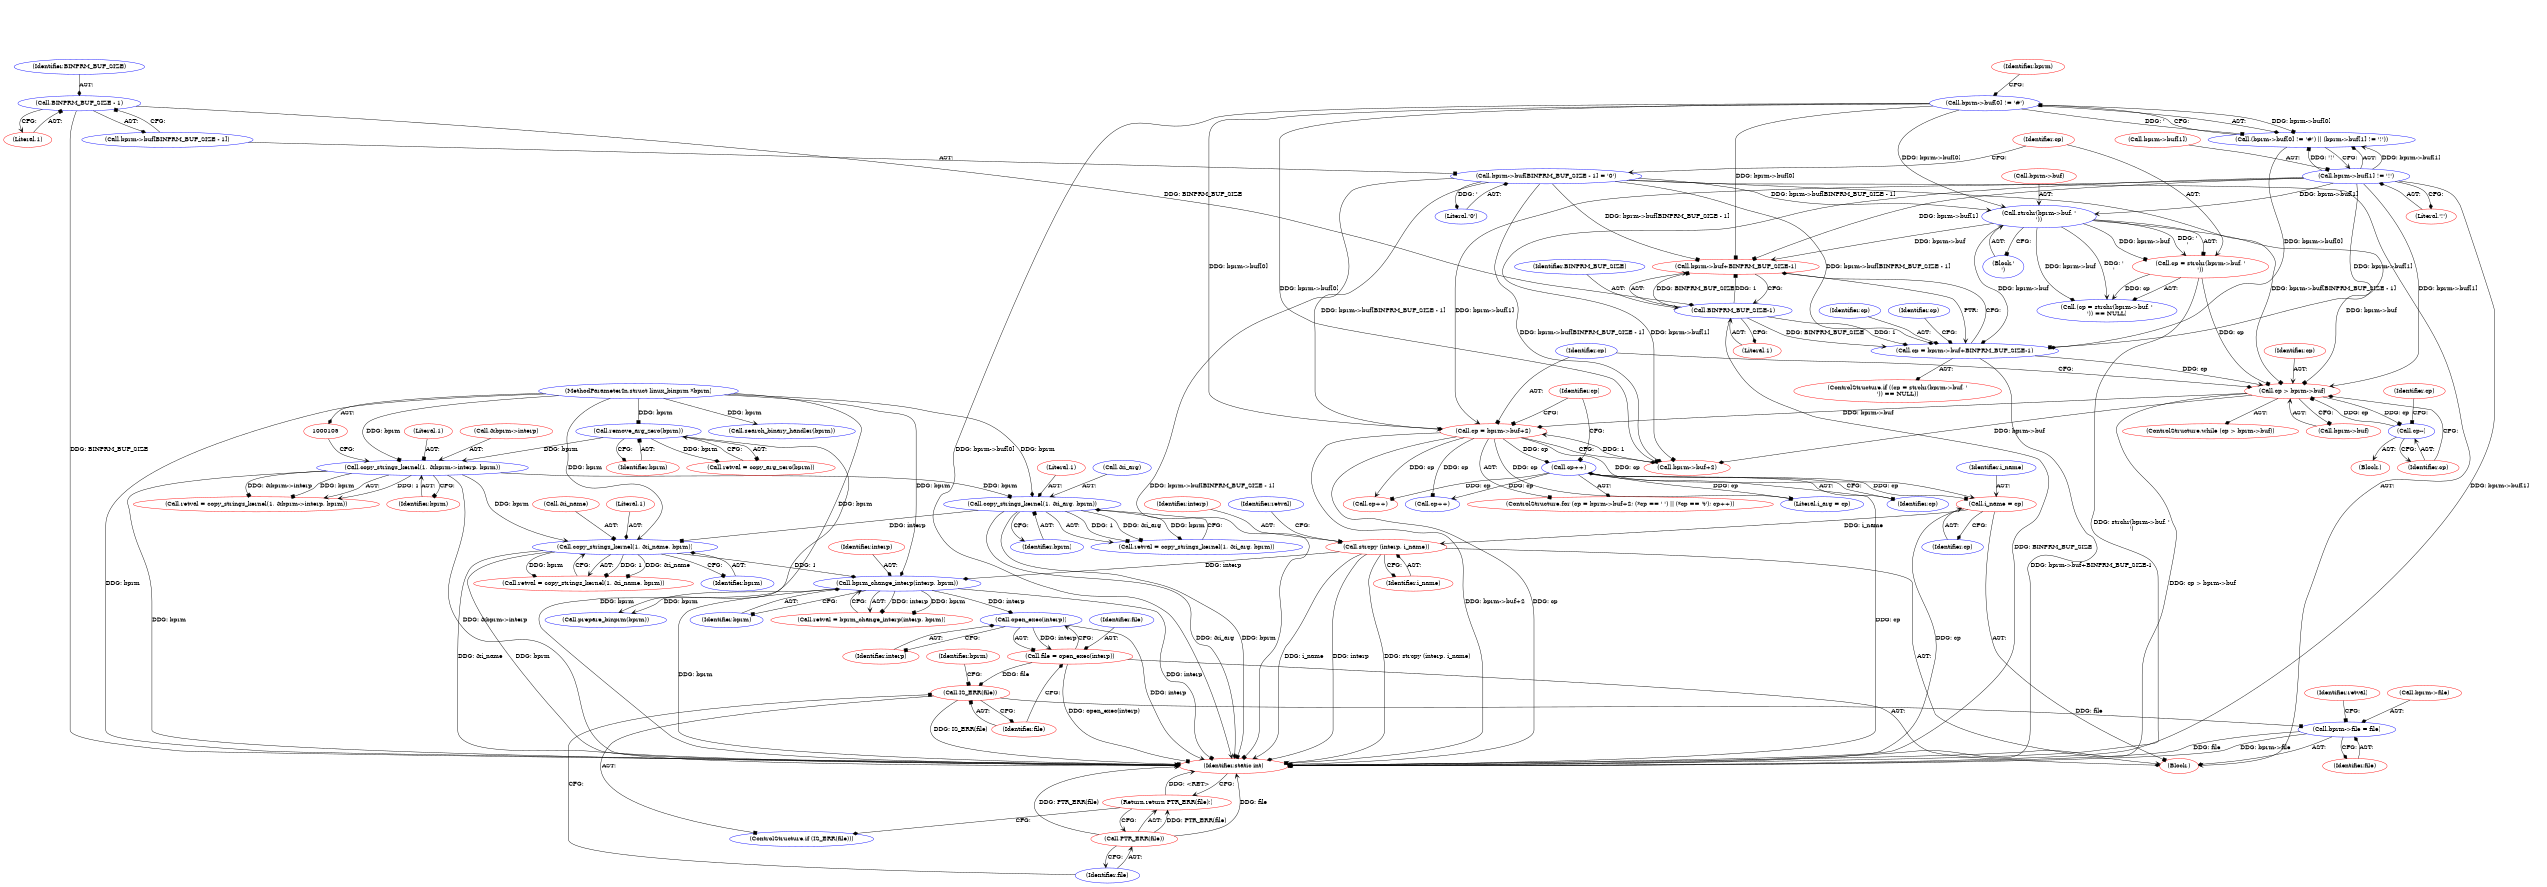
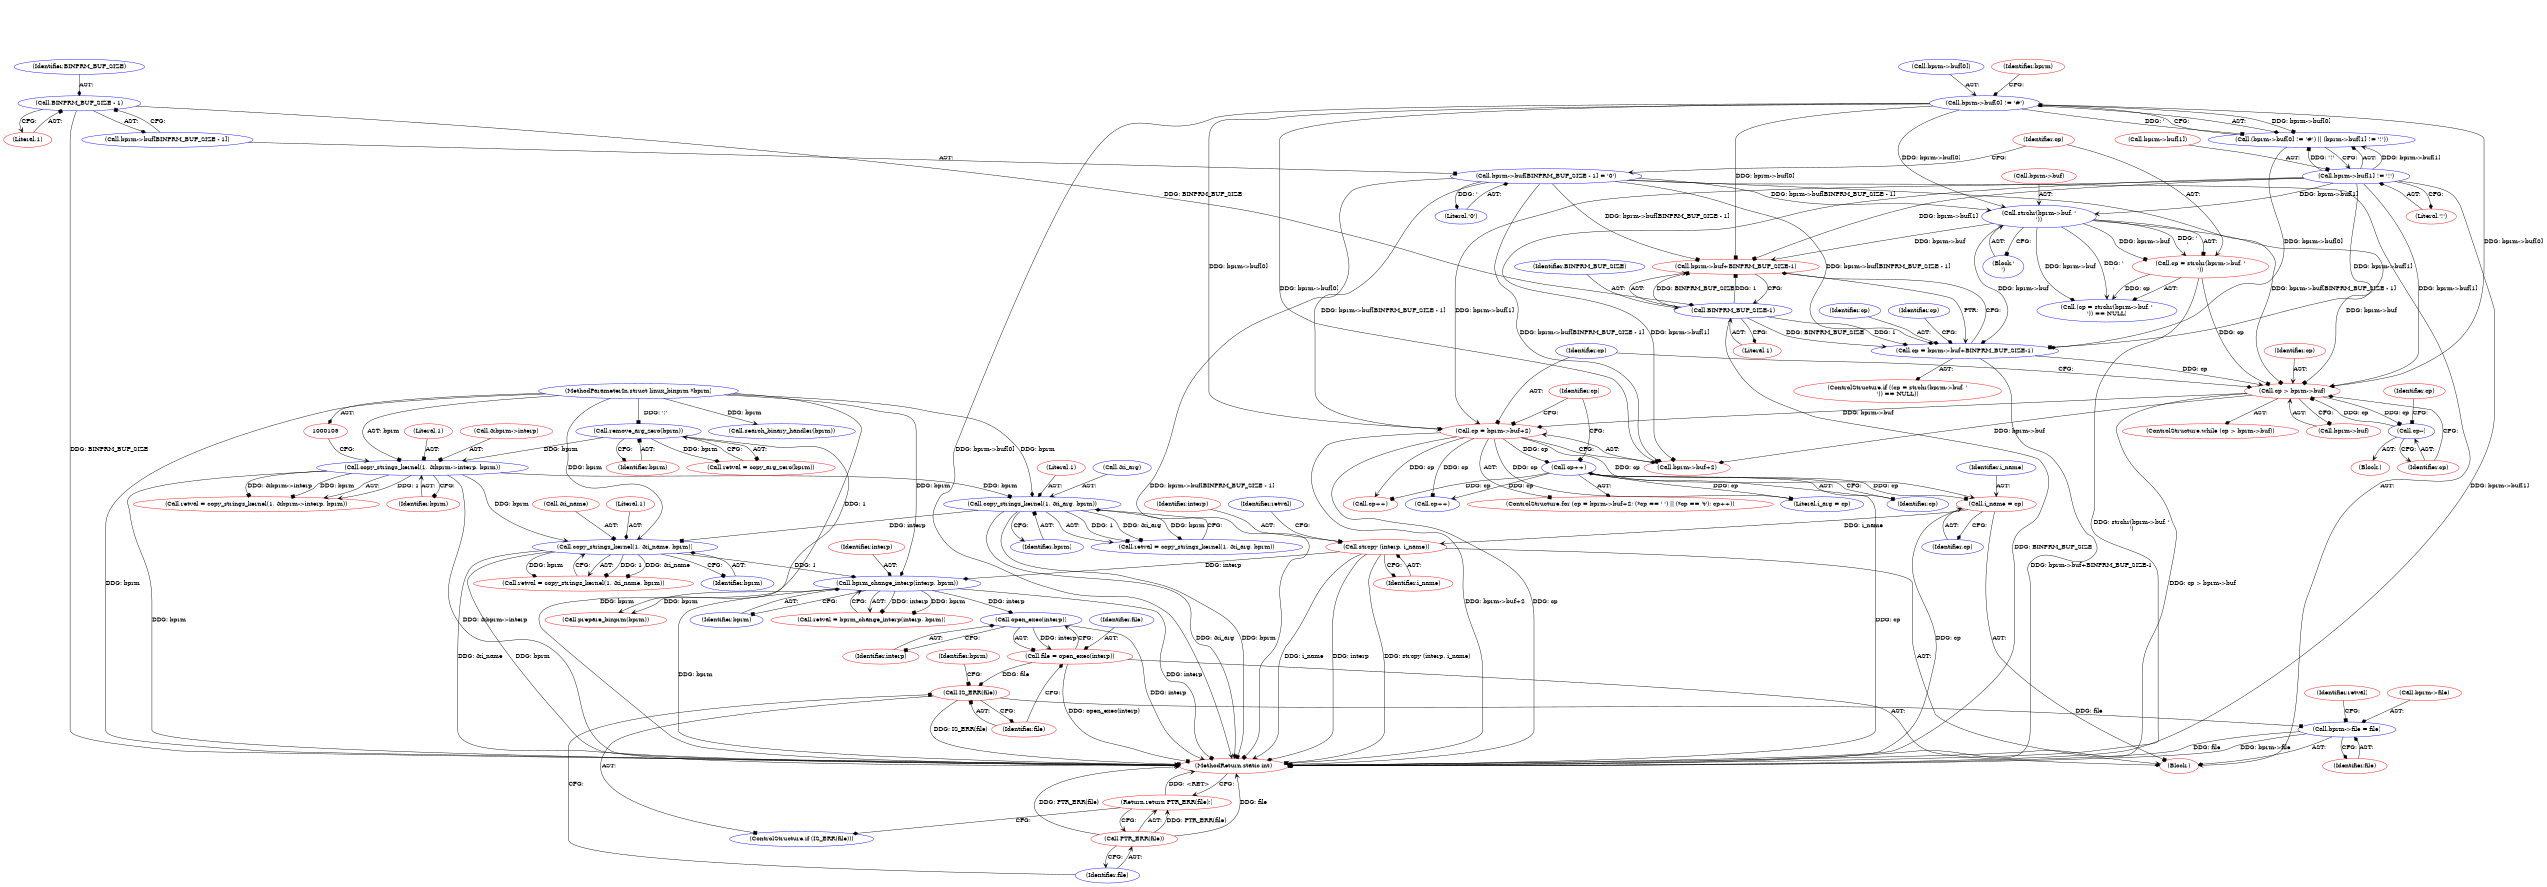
node "(Call,bprm->buf[0])": added
edge "(Call,bprm->buf[0] != '#')" -> "(Call,cp > bprm->buf)": added, label "DDG: bprm->buf[0]"
edge "(MethodParameterIn,struct linux_binprm *bprm)" -> "(Call,remove_arg_zero(bprm))": label "DDG: bprm" -> "DDG: '!'"
edge "(MethodParameterIn,struct linux_binprm *bprm)" -> "(Call,copy_strings_kernel(1, &bprm->interp, bprm))": label "DDG: bprm" -> "AST: bprm"
edge "(Call,&bprm->interp)" -> "(Call,copy_strings_kernel(1, &bprm->interp, bprm))": arrowhead vee -> box
edge "(Call,bprm->buf+2)" -> "(Call,cp = bprm->buf+2)": label "DDG: 1" -> "AST: "
edge "(MethodParameterIn,struct linux_binprm *bprm)" -> "(Call,prepare_binprm(bprm))": label "DDG: bprm" -> "DDG: 1"
node "(Call,prepare_binprm(bprm))": color blue -> red
node "(Identifier,static int)": label "(Identifier,static int)" -> "(MethodReturn,static int)"
